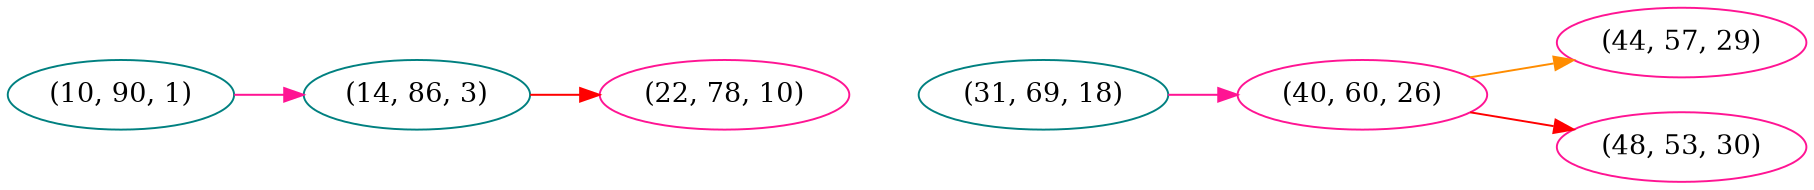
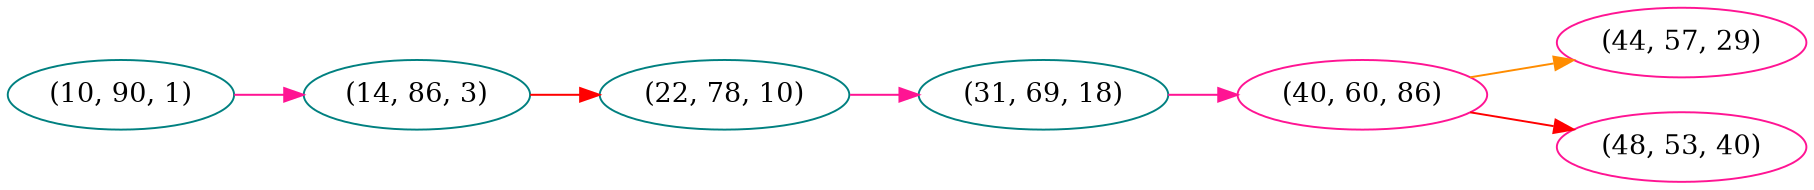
node "(22, 78, 10)": color deeppink -> teal
edge "(22, 78, 10)" -> "(31, 69, 18)": added
node "(40, 60, 26)": label "(40, 60, 26)" -> "(40, 60, 86)"
node "(48, 53, 30)": label "(48, 53, 30)" -> "(48, 53, 40)"
